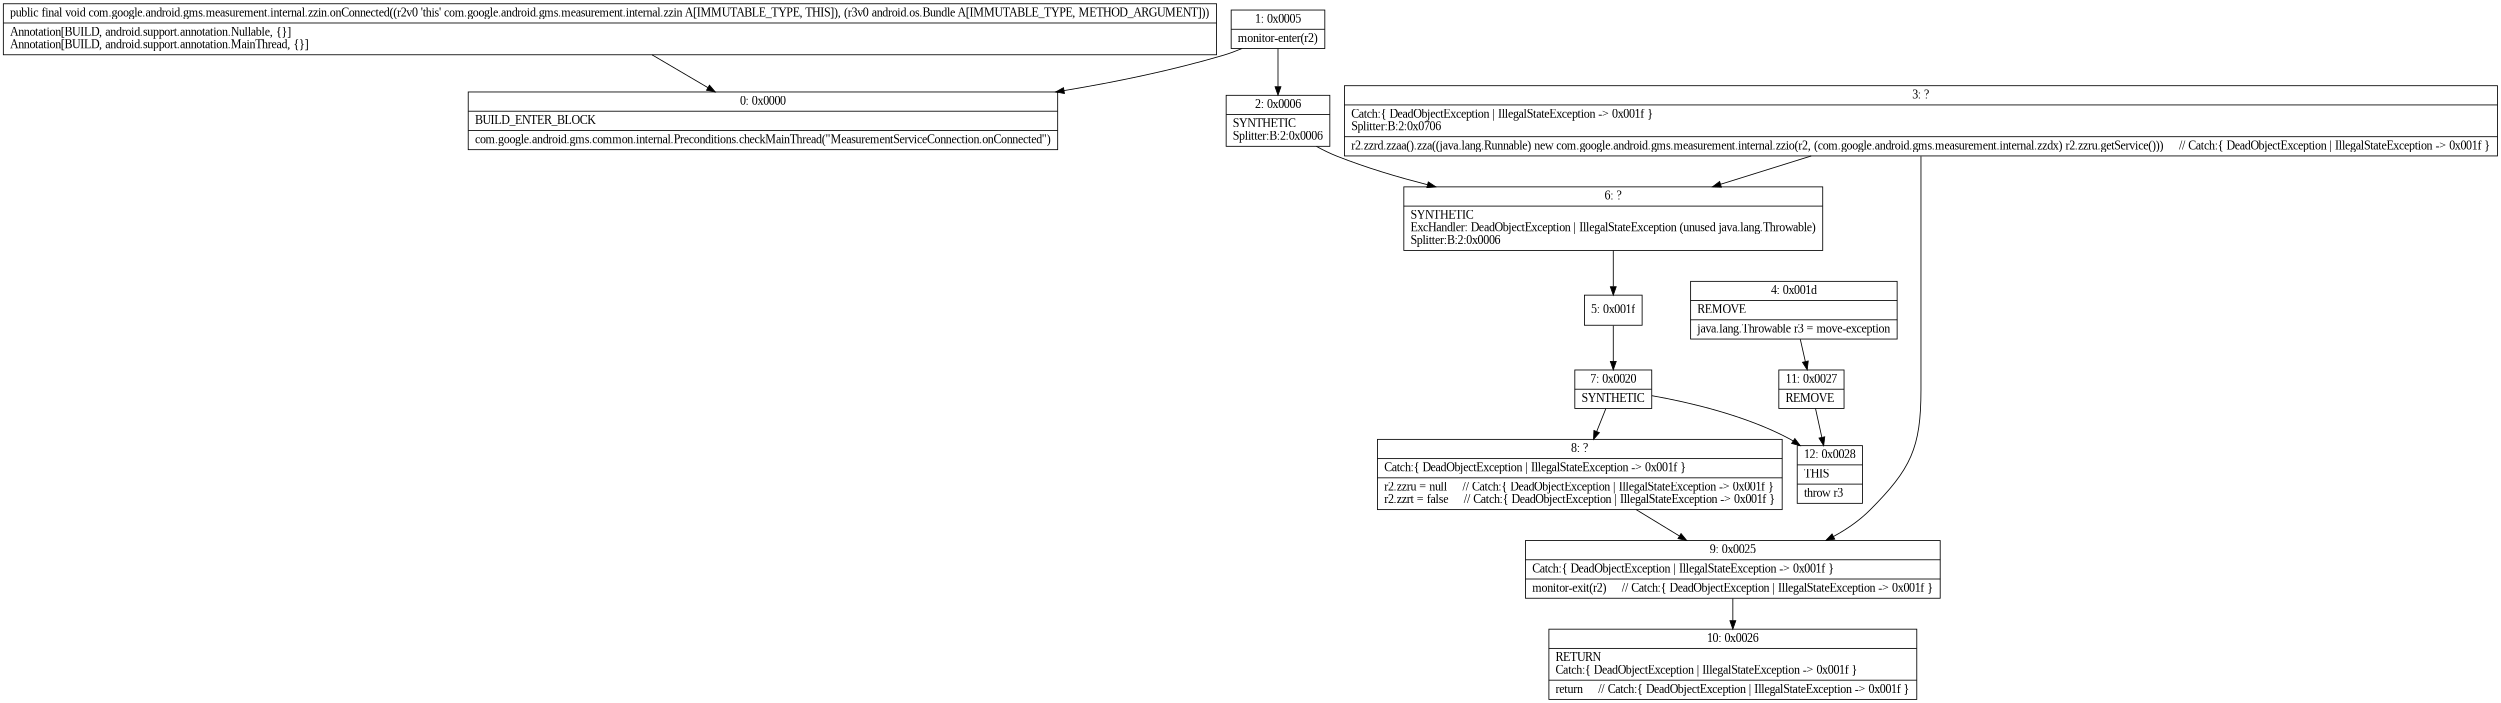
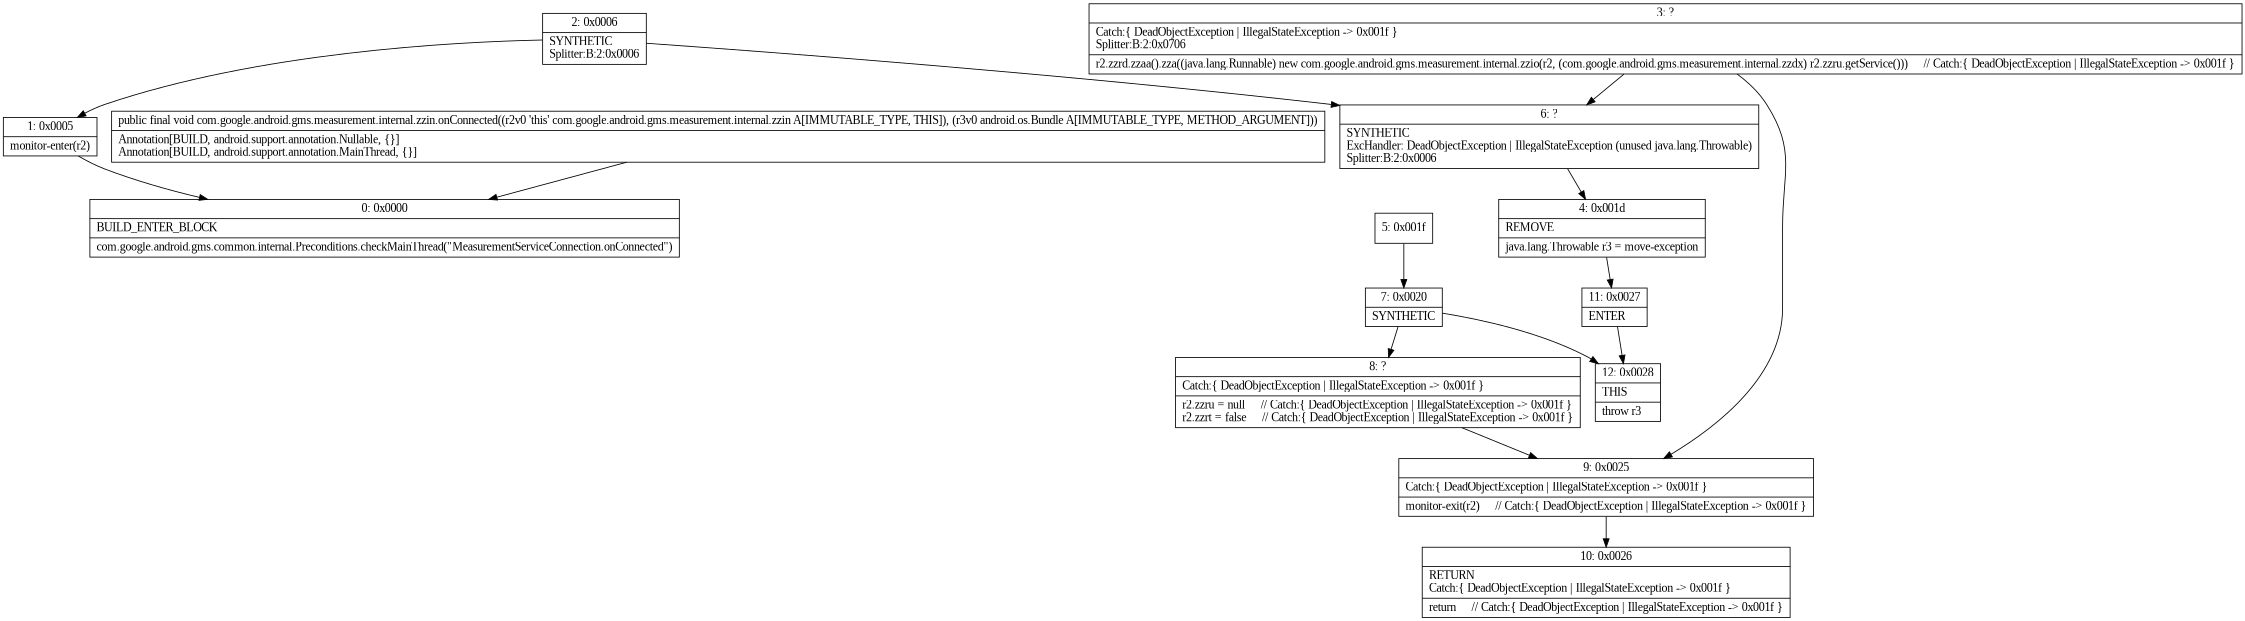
edge "1: 0x0005" -> "2: 0x0006": reversed
edge "6: ?" -> "5: 0x001f": now "6: ?" -> "4: 0x001d"
node "11: 0x0027": text "REMOVE" -> "ENTER"
